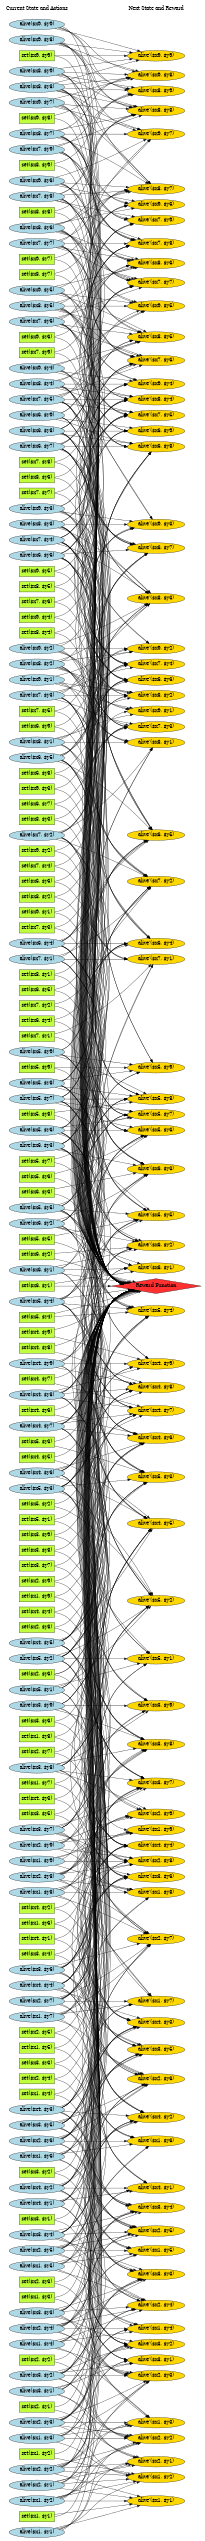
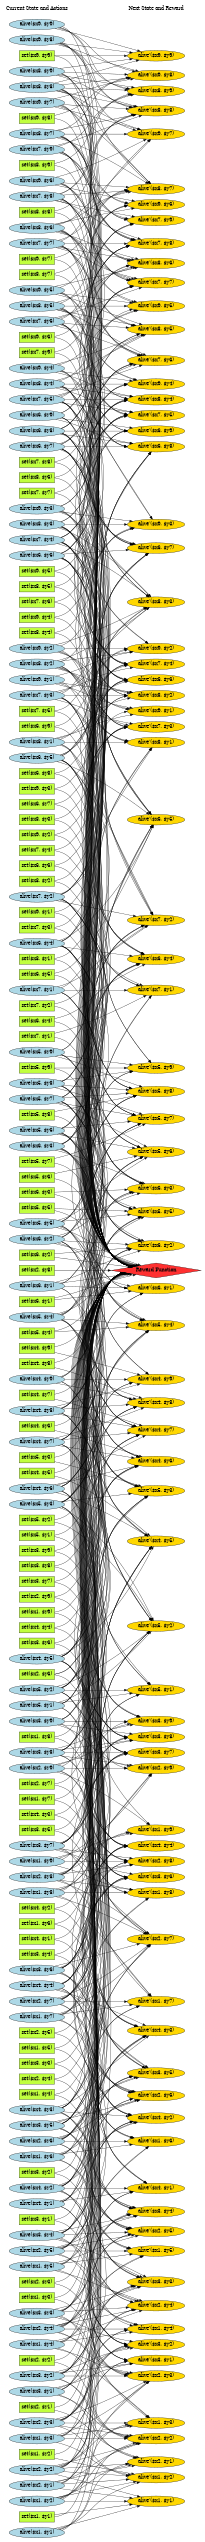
edge "set($x2, $y8)" -> "alive'($x2, $y8)": removed
